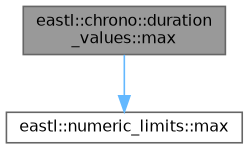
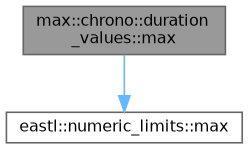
node "eastl::chrono::duration _values::max": label "eastl::chrono::duration _values::max" -> "max::chrono::duration _values::max"
